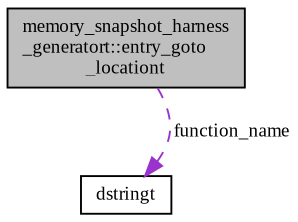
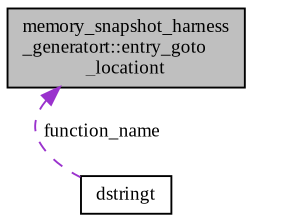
edge "memory_snapshot_harness _generatort::entry_goto _locationt" -> "dstringt": reversed
